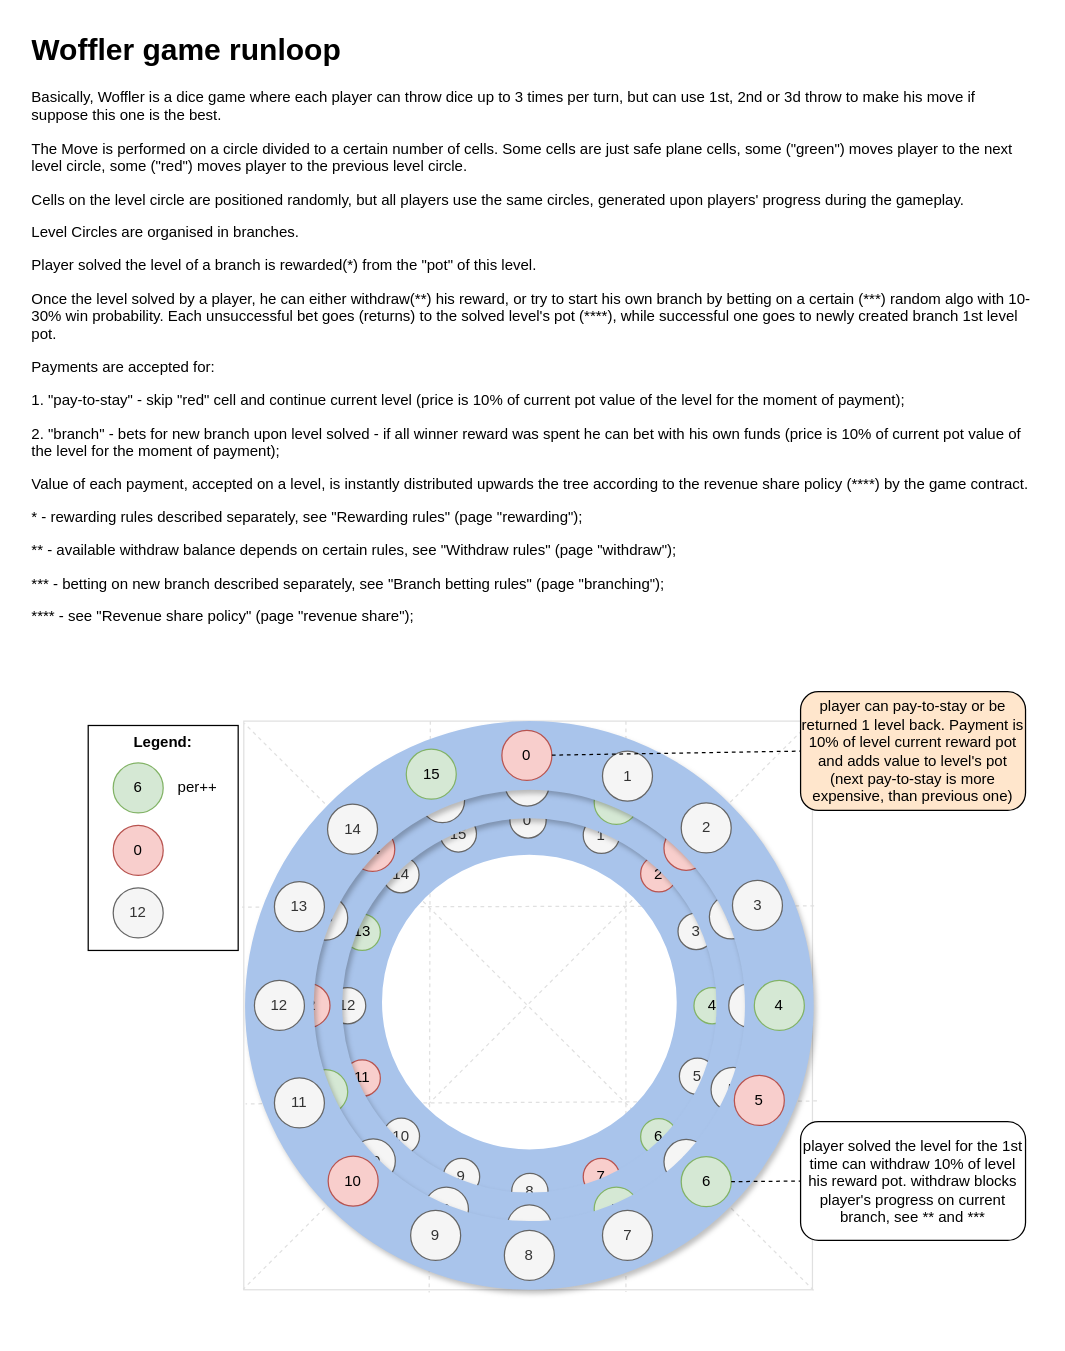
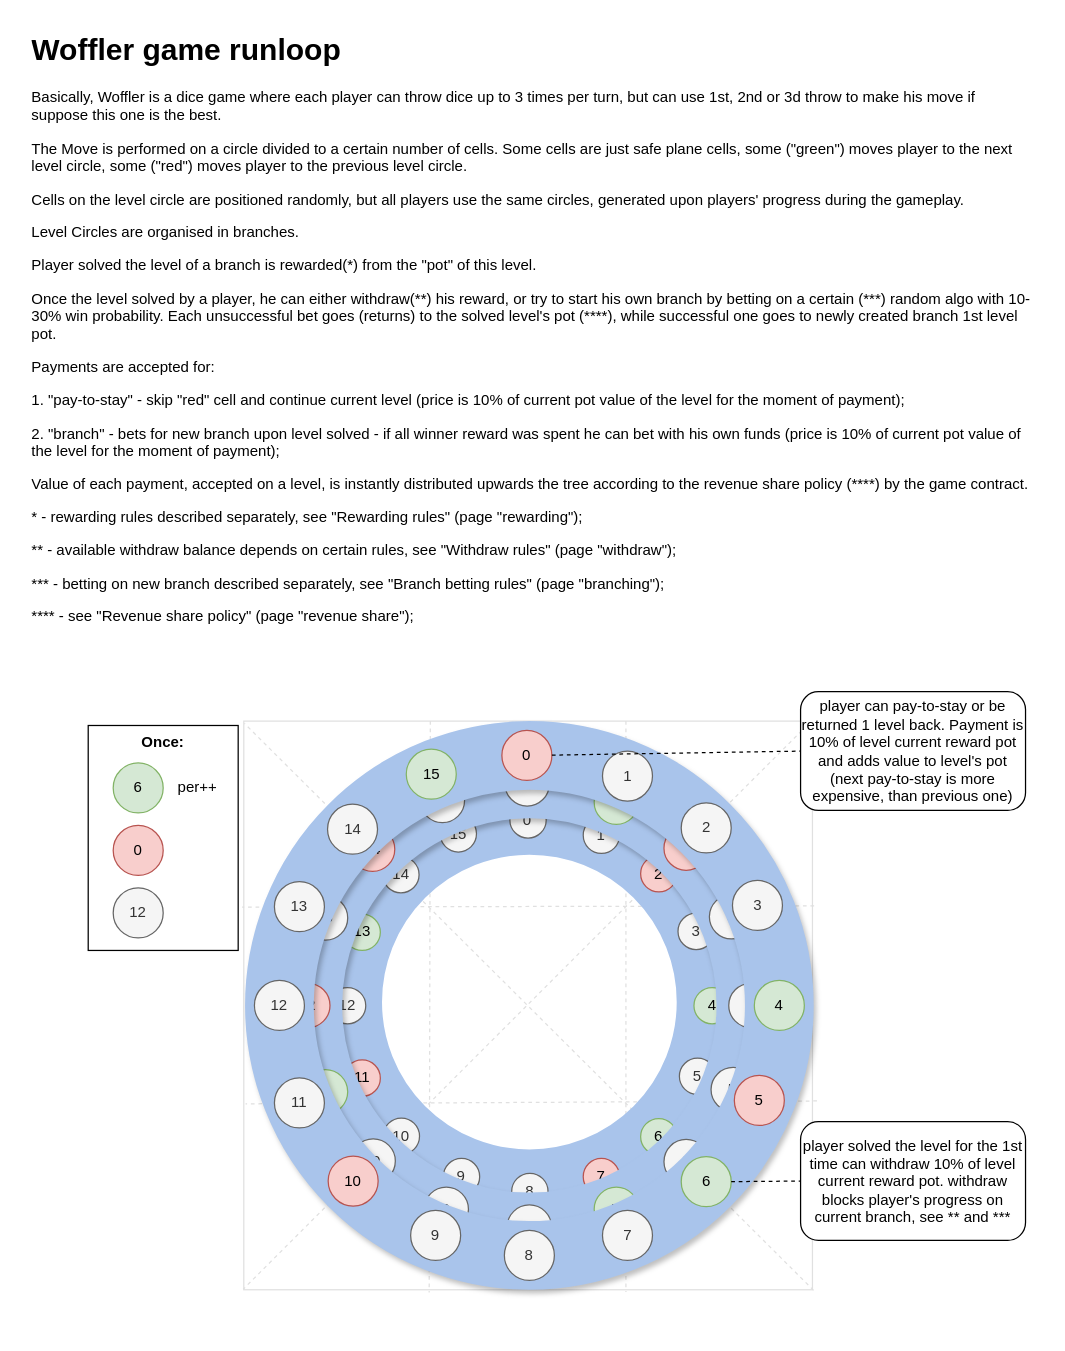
node "Legend:": label "Legend:" -> "Once:"
node "player can pay-to-stay or be returned 1 level back. Payment is 10% of level current reward pot and adds value to level's pot (next pay-to-stay is more expensive, than previous one)": fillcolor #ffe6cc -> #ffffff
node "player solved the level for the 1st time can withdraw 10% of level his reward pot. withdraw blocks player's progress on current branch, see ** and ***": label "player solved the level for the 1st time can withdraw 10% of level his reward pot. withdraw blocks player's progress on current branch, see ** and ***" -> "player solved the level for the 1st time can withdraw 10% of level current reward pot. withdraw blocks player's progress on current branch, see ** and ***"
